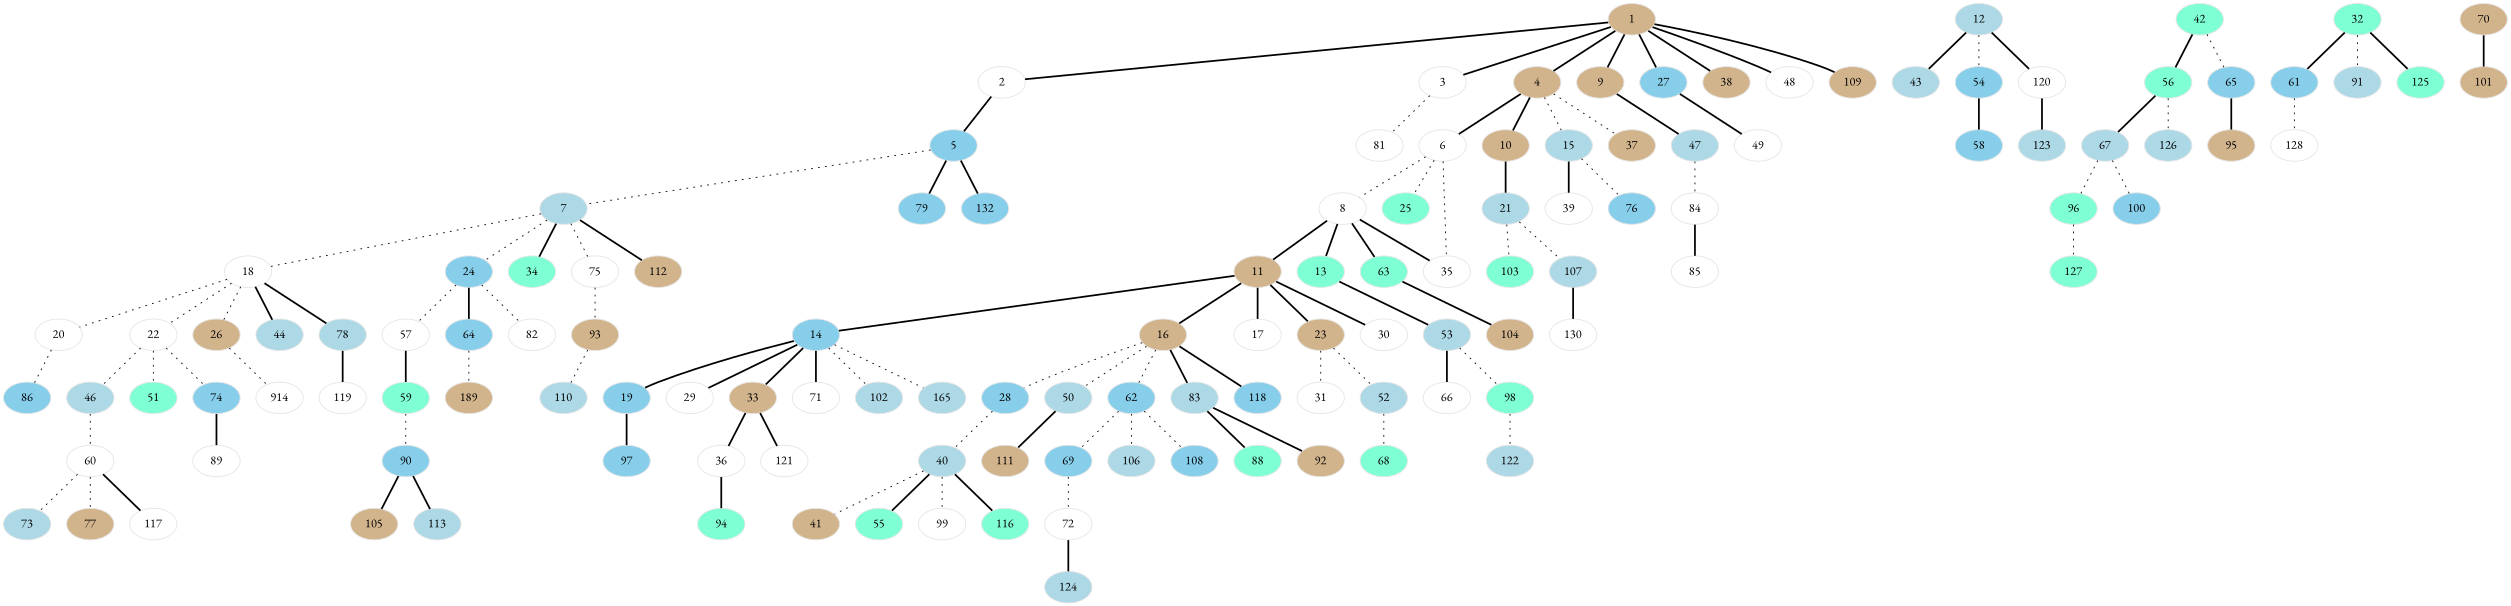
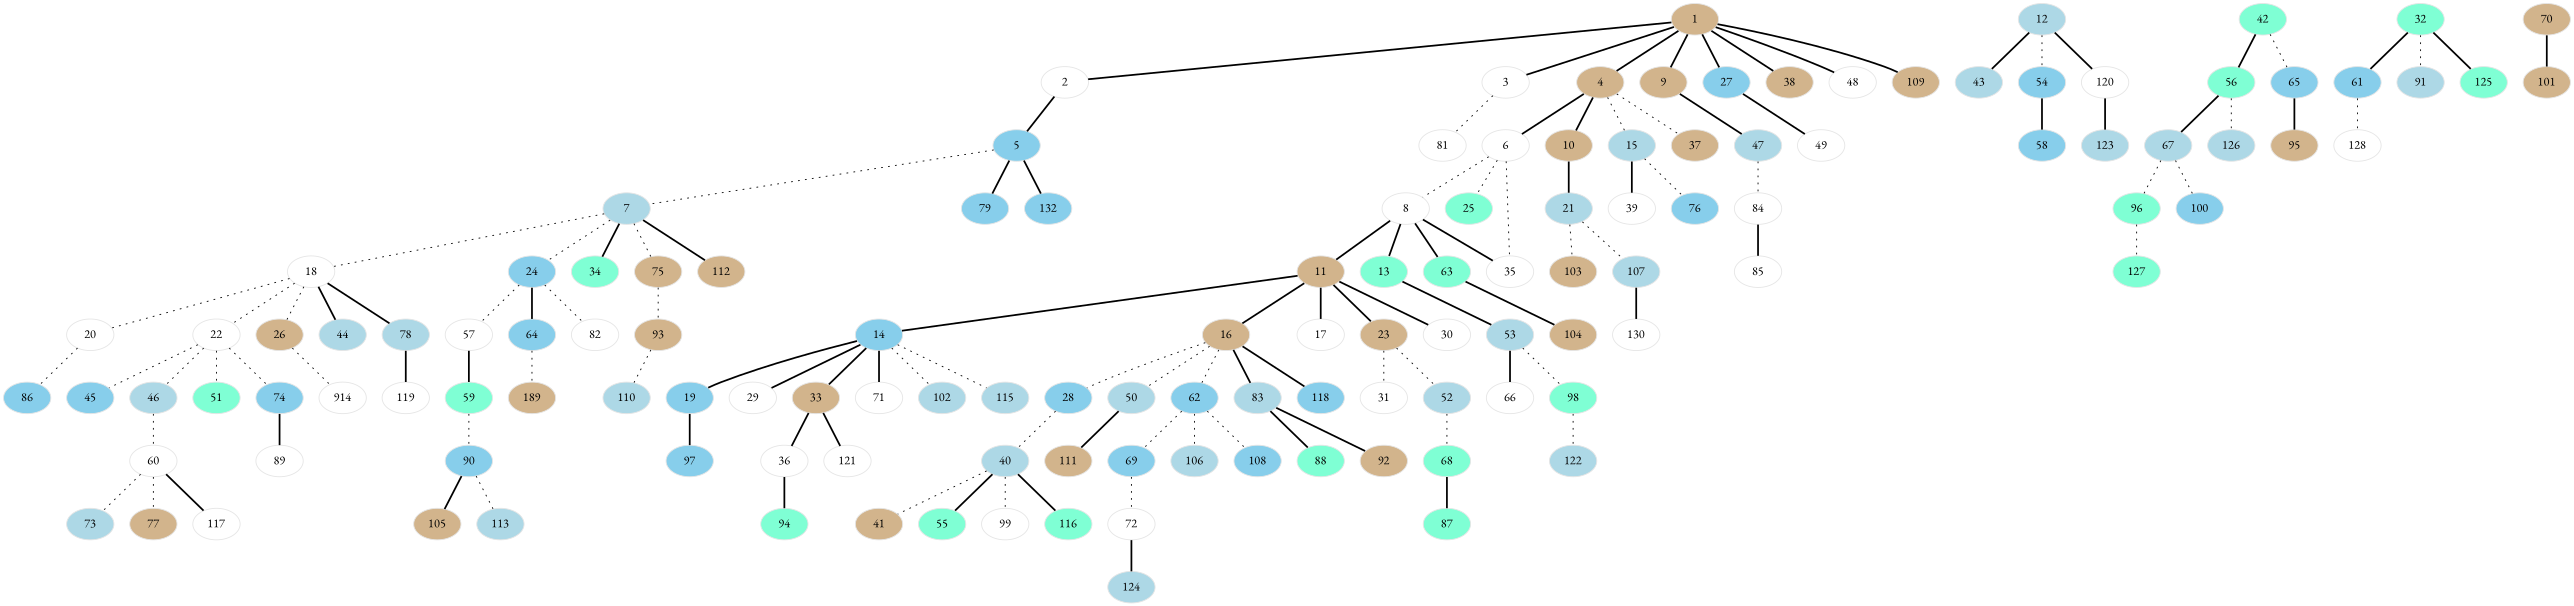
node "75": fillcolor white -> tan
node "103": fillcolor aquamarine -> tan
node "45": added
node "165": label "165" -> "115"
edge "90" -- "113": style bold -> dotted
node "87": added
